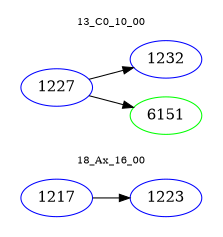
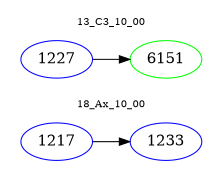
cluster "13_C0_10_00": label "13_C0_10_00" -> "13_C3_10_00"
node "1232": removed
cluster "18_Ax_16_00": label "18_Ax_16_00" -> "18_Ax_10_00"
node "1223": label "1223" -> "1233"
